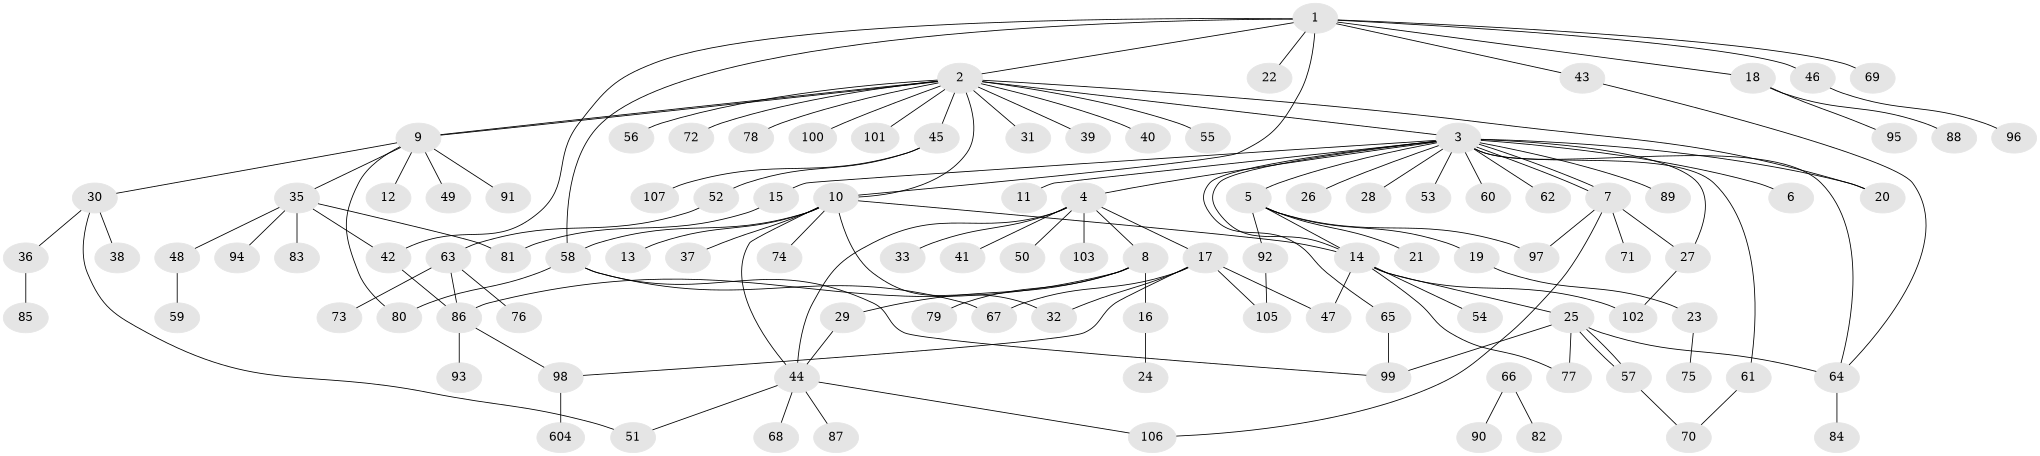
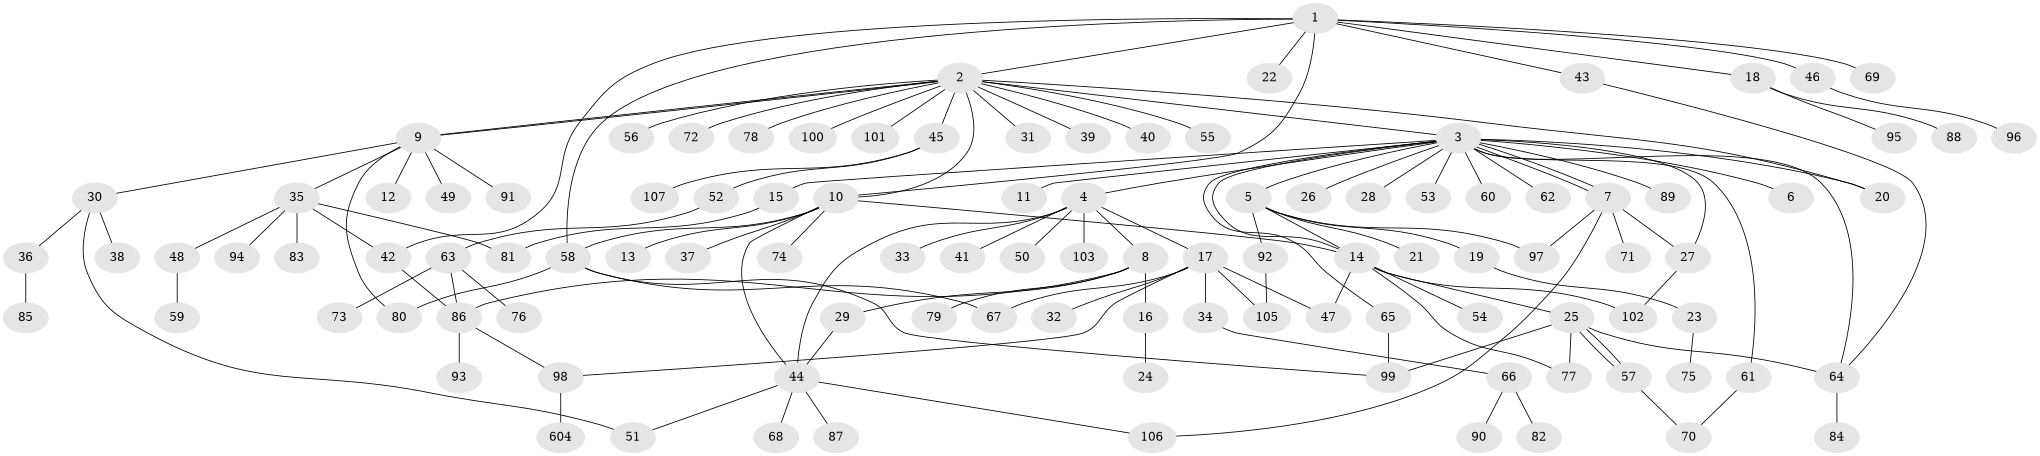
edge "10" -- "32": removed
node "34": added
